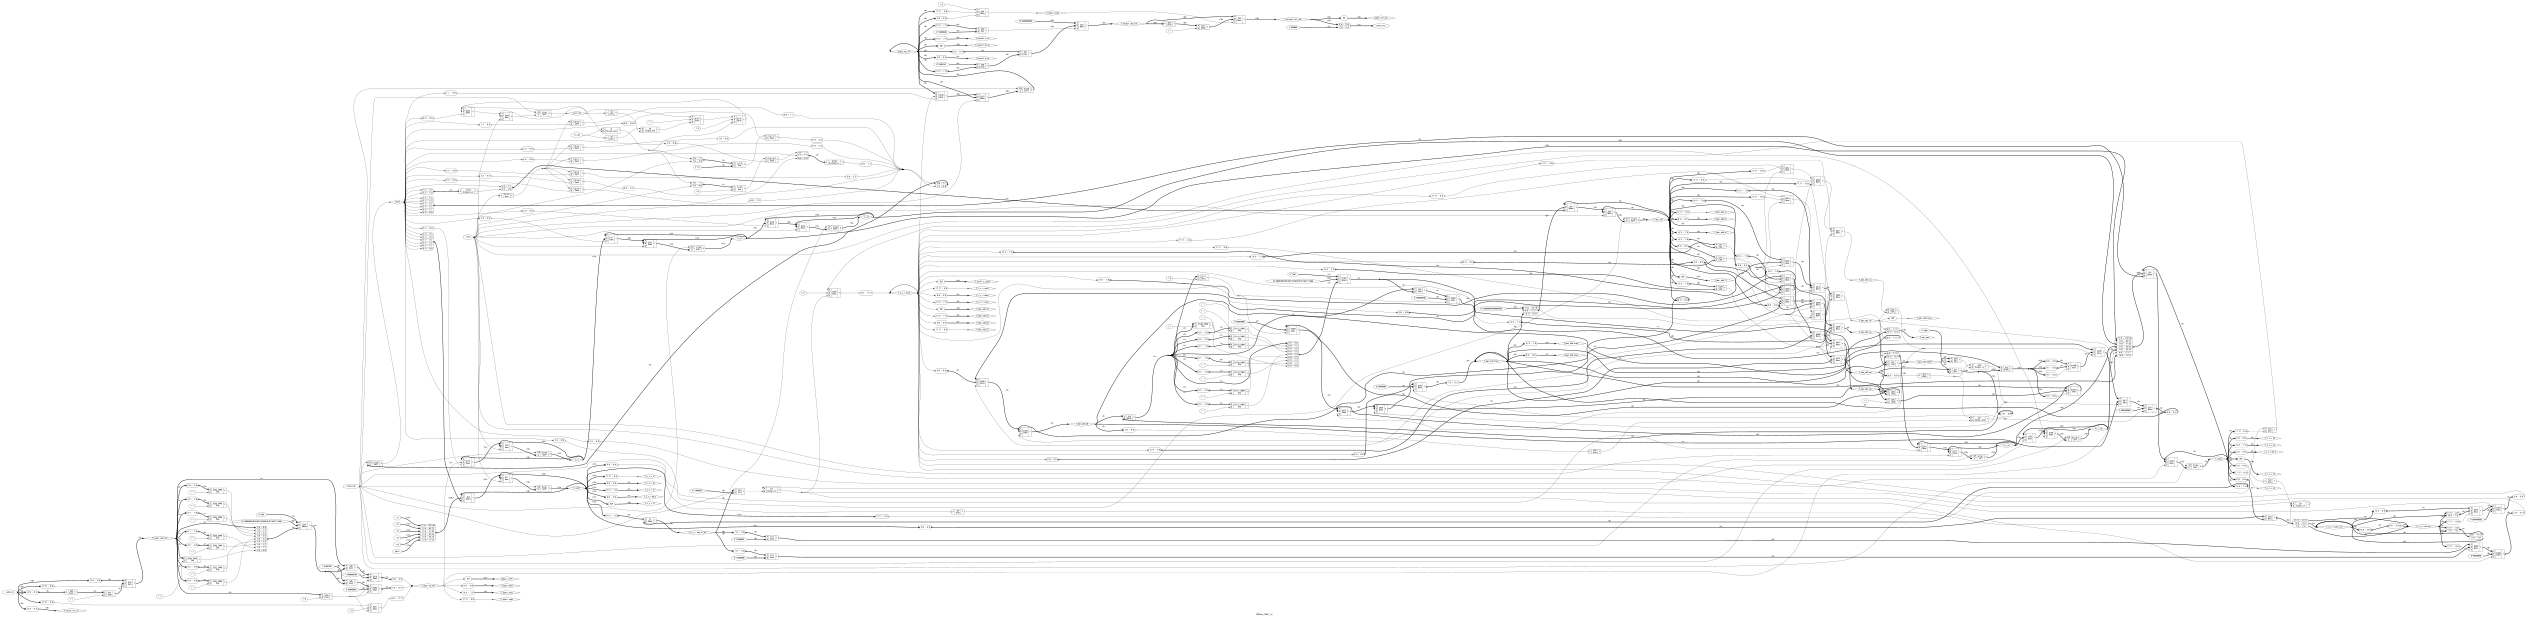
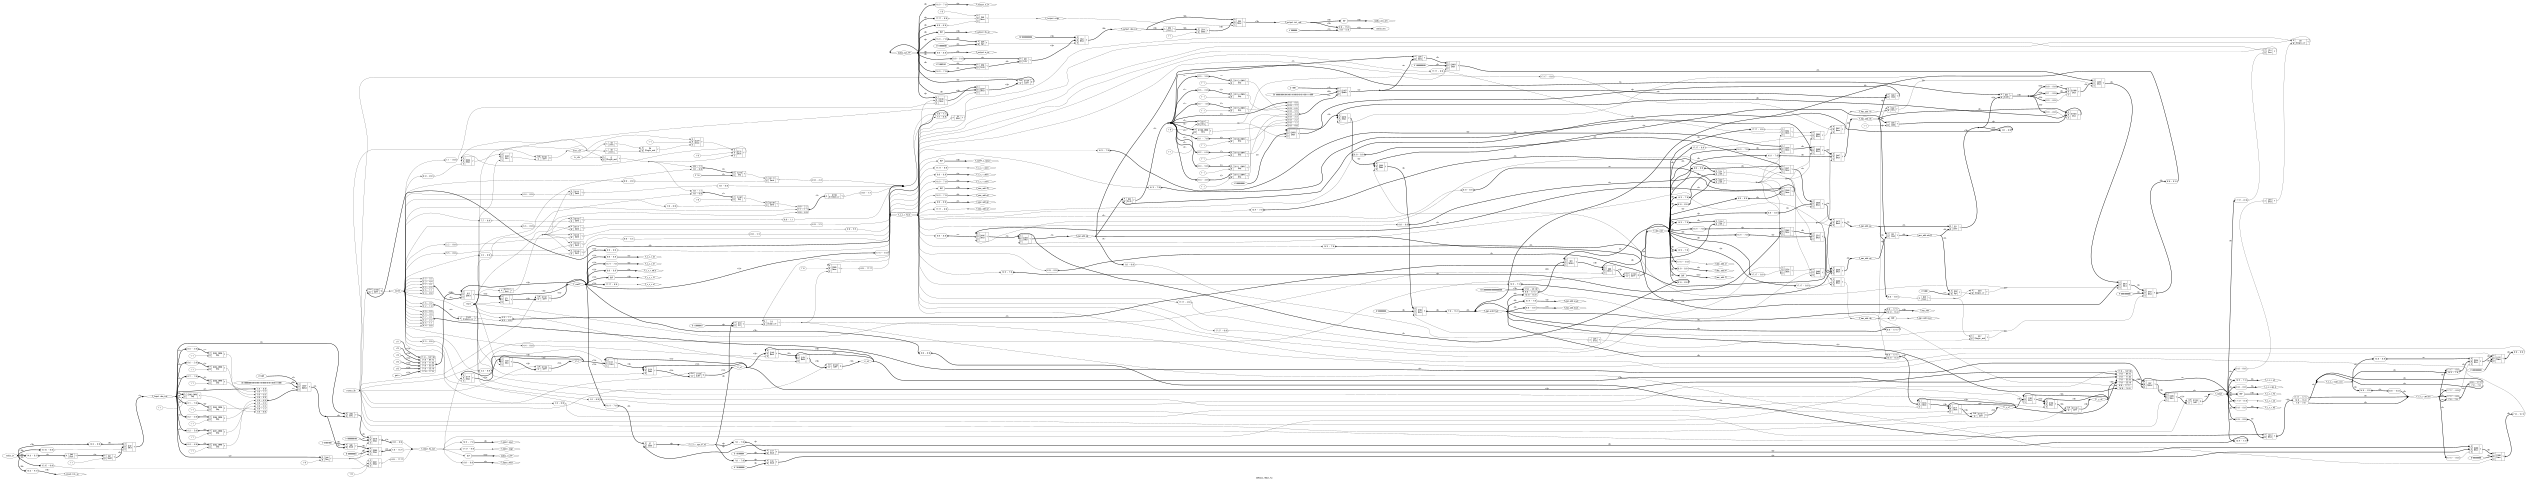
node "f_mac_add.e1": removed
